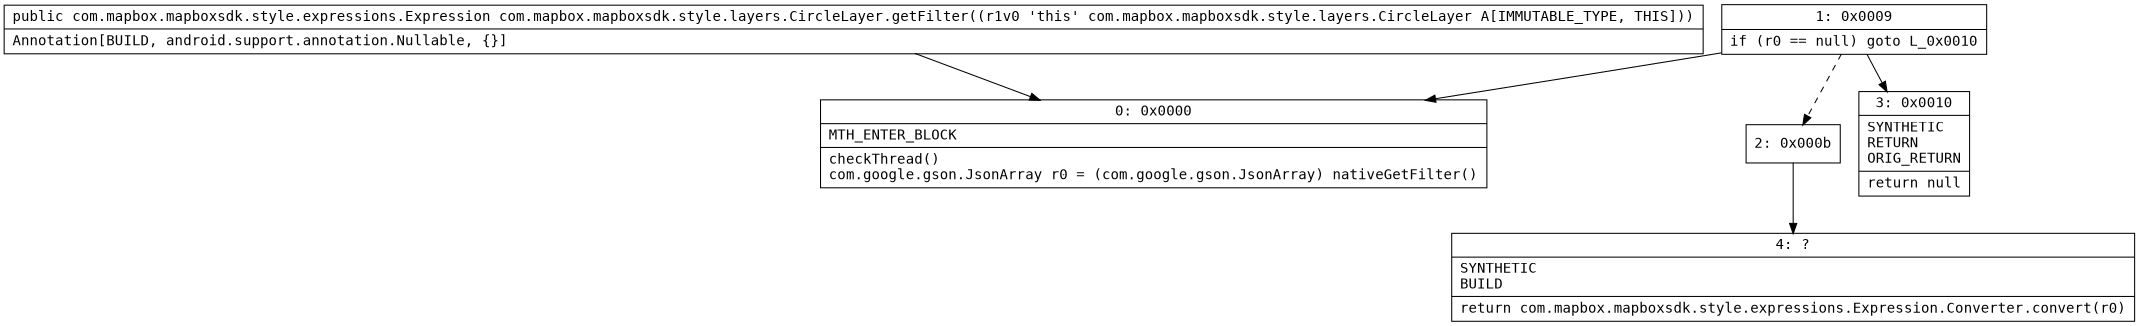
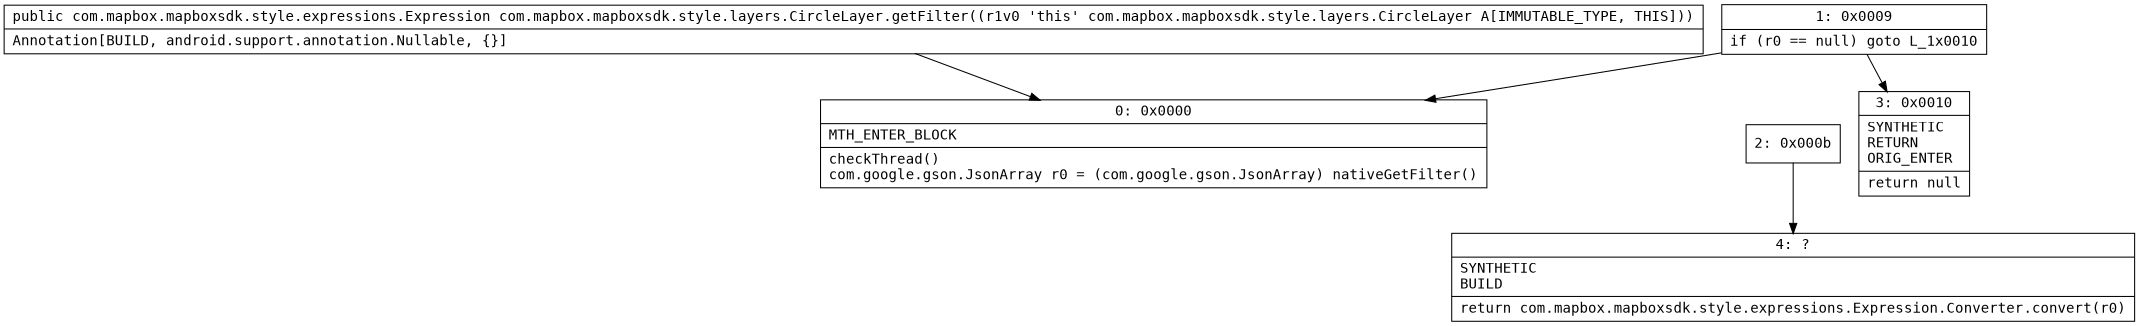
node "1: 0x0009": text "if (r0 == null) goto L_0x0010" -> "if (r0 == null) goto L_1x0010"
edge "1: 0x0009" -> "2: 0x000b": removed
node "3: 0x0010": text "ORIG_RETURN" -> "ORIG_ENTER"
